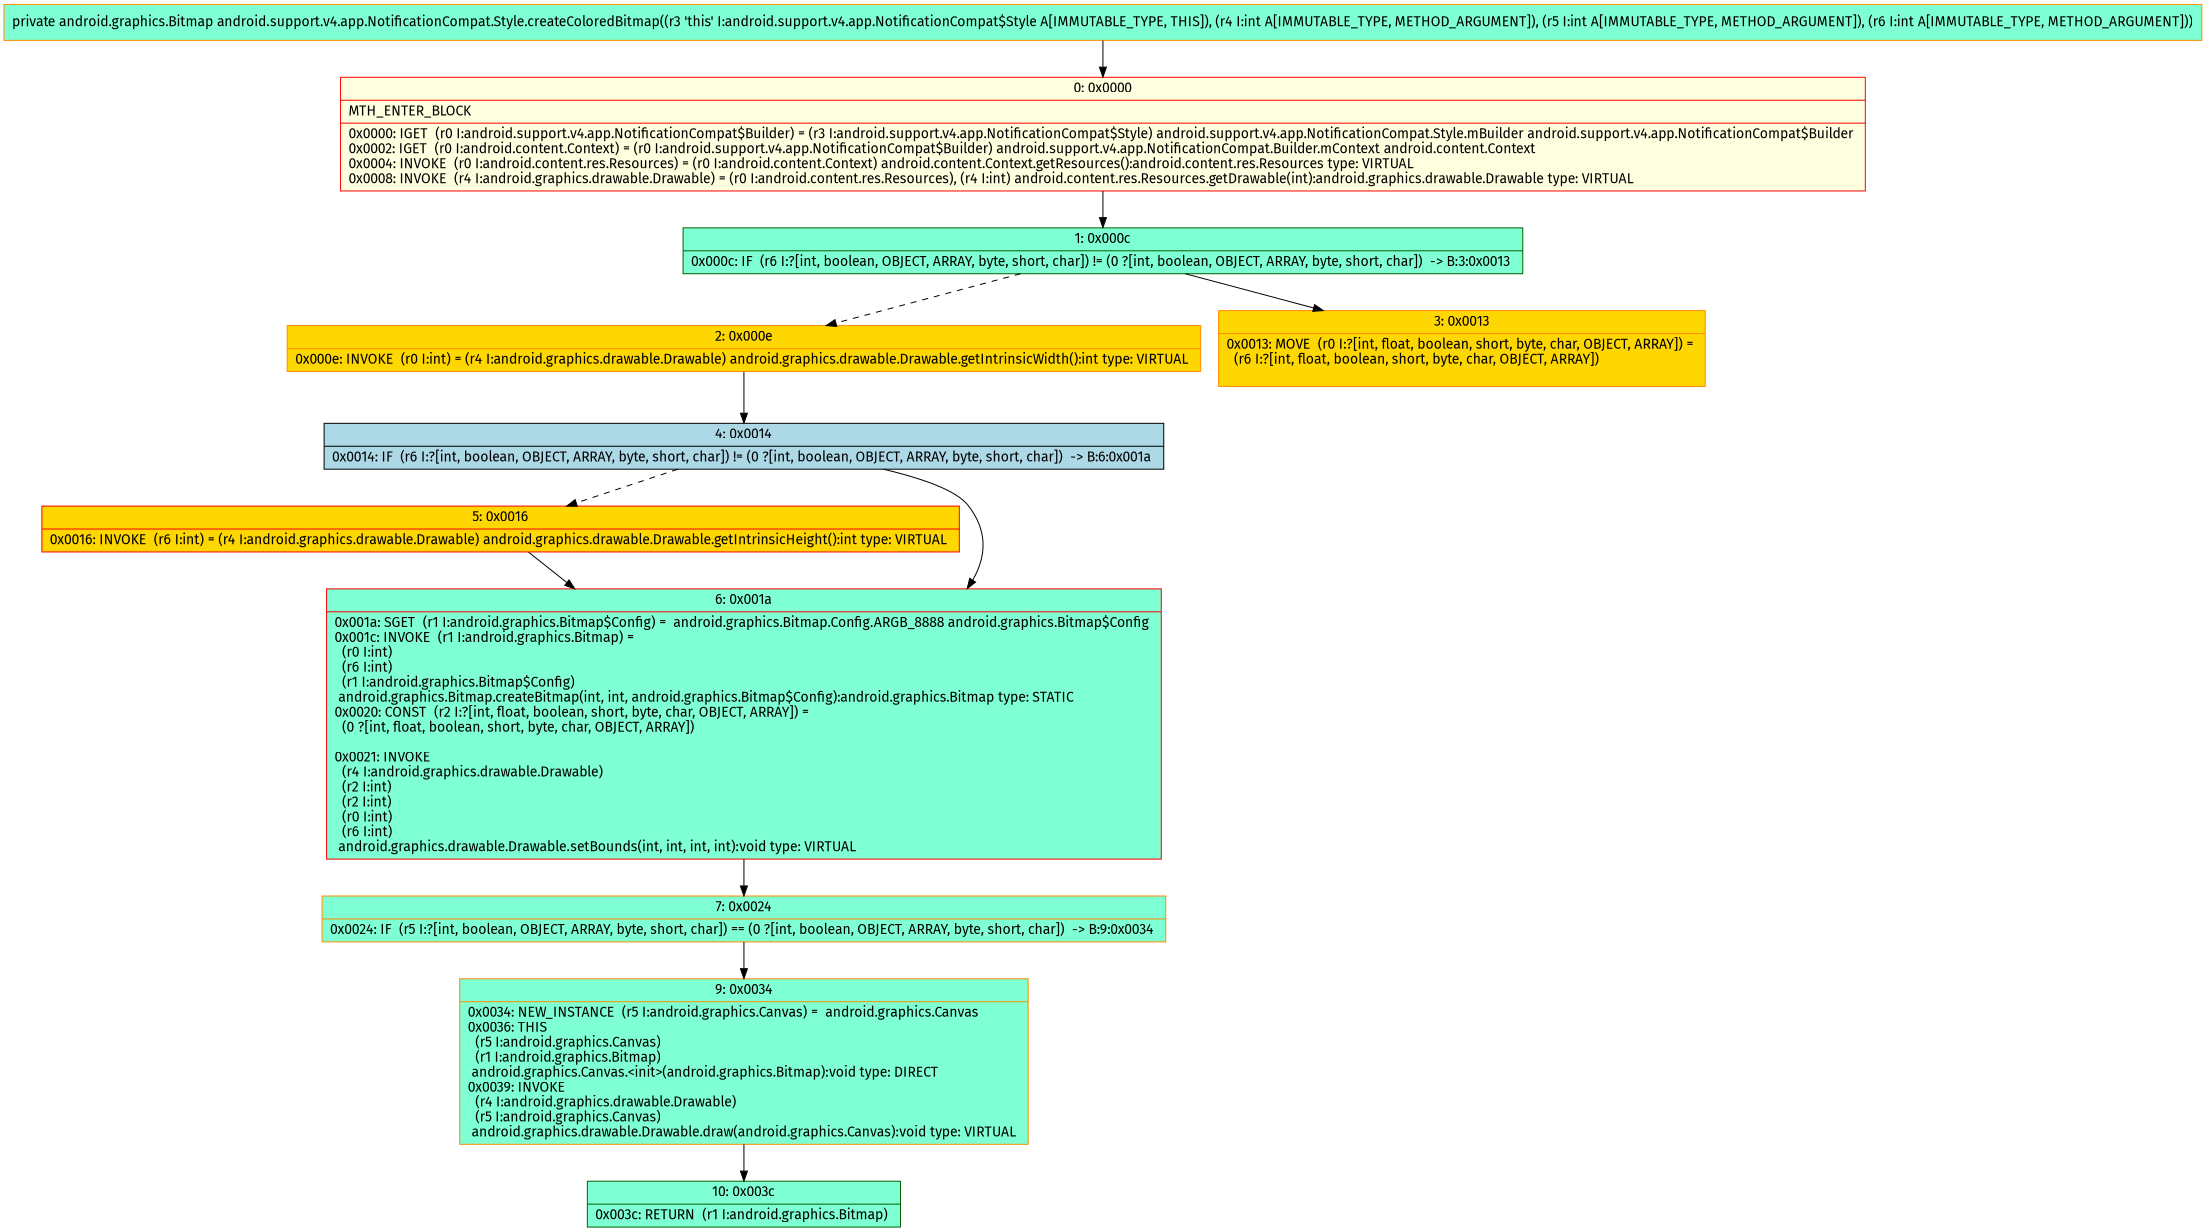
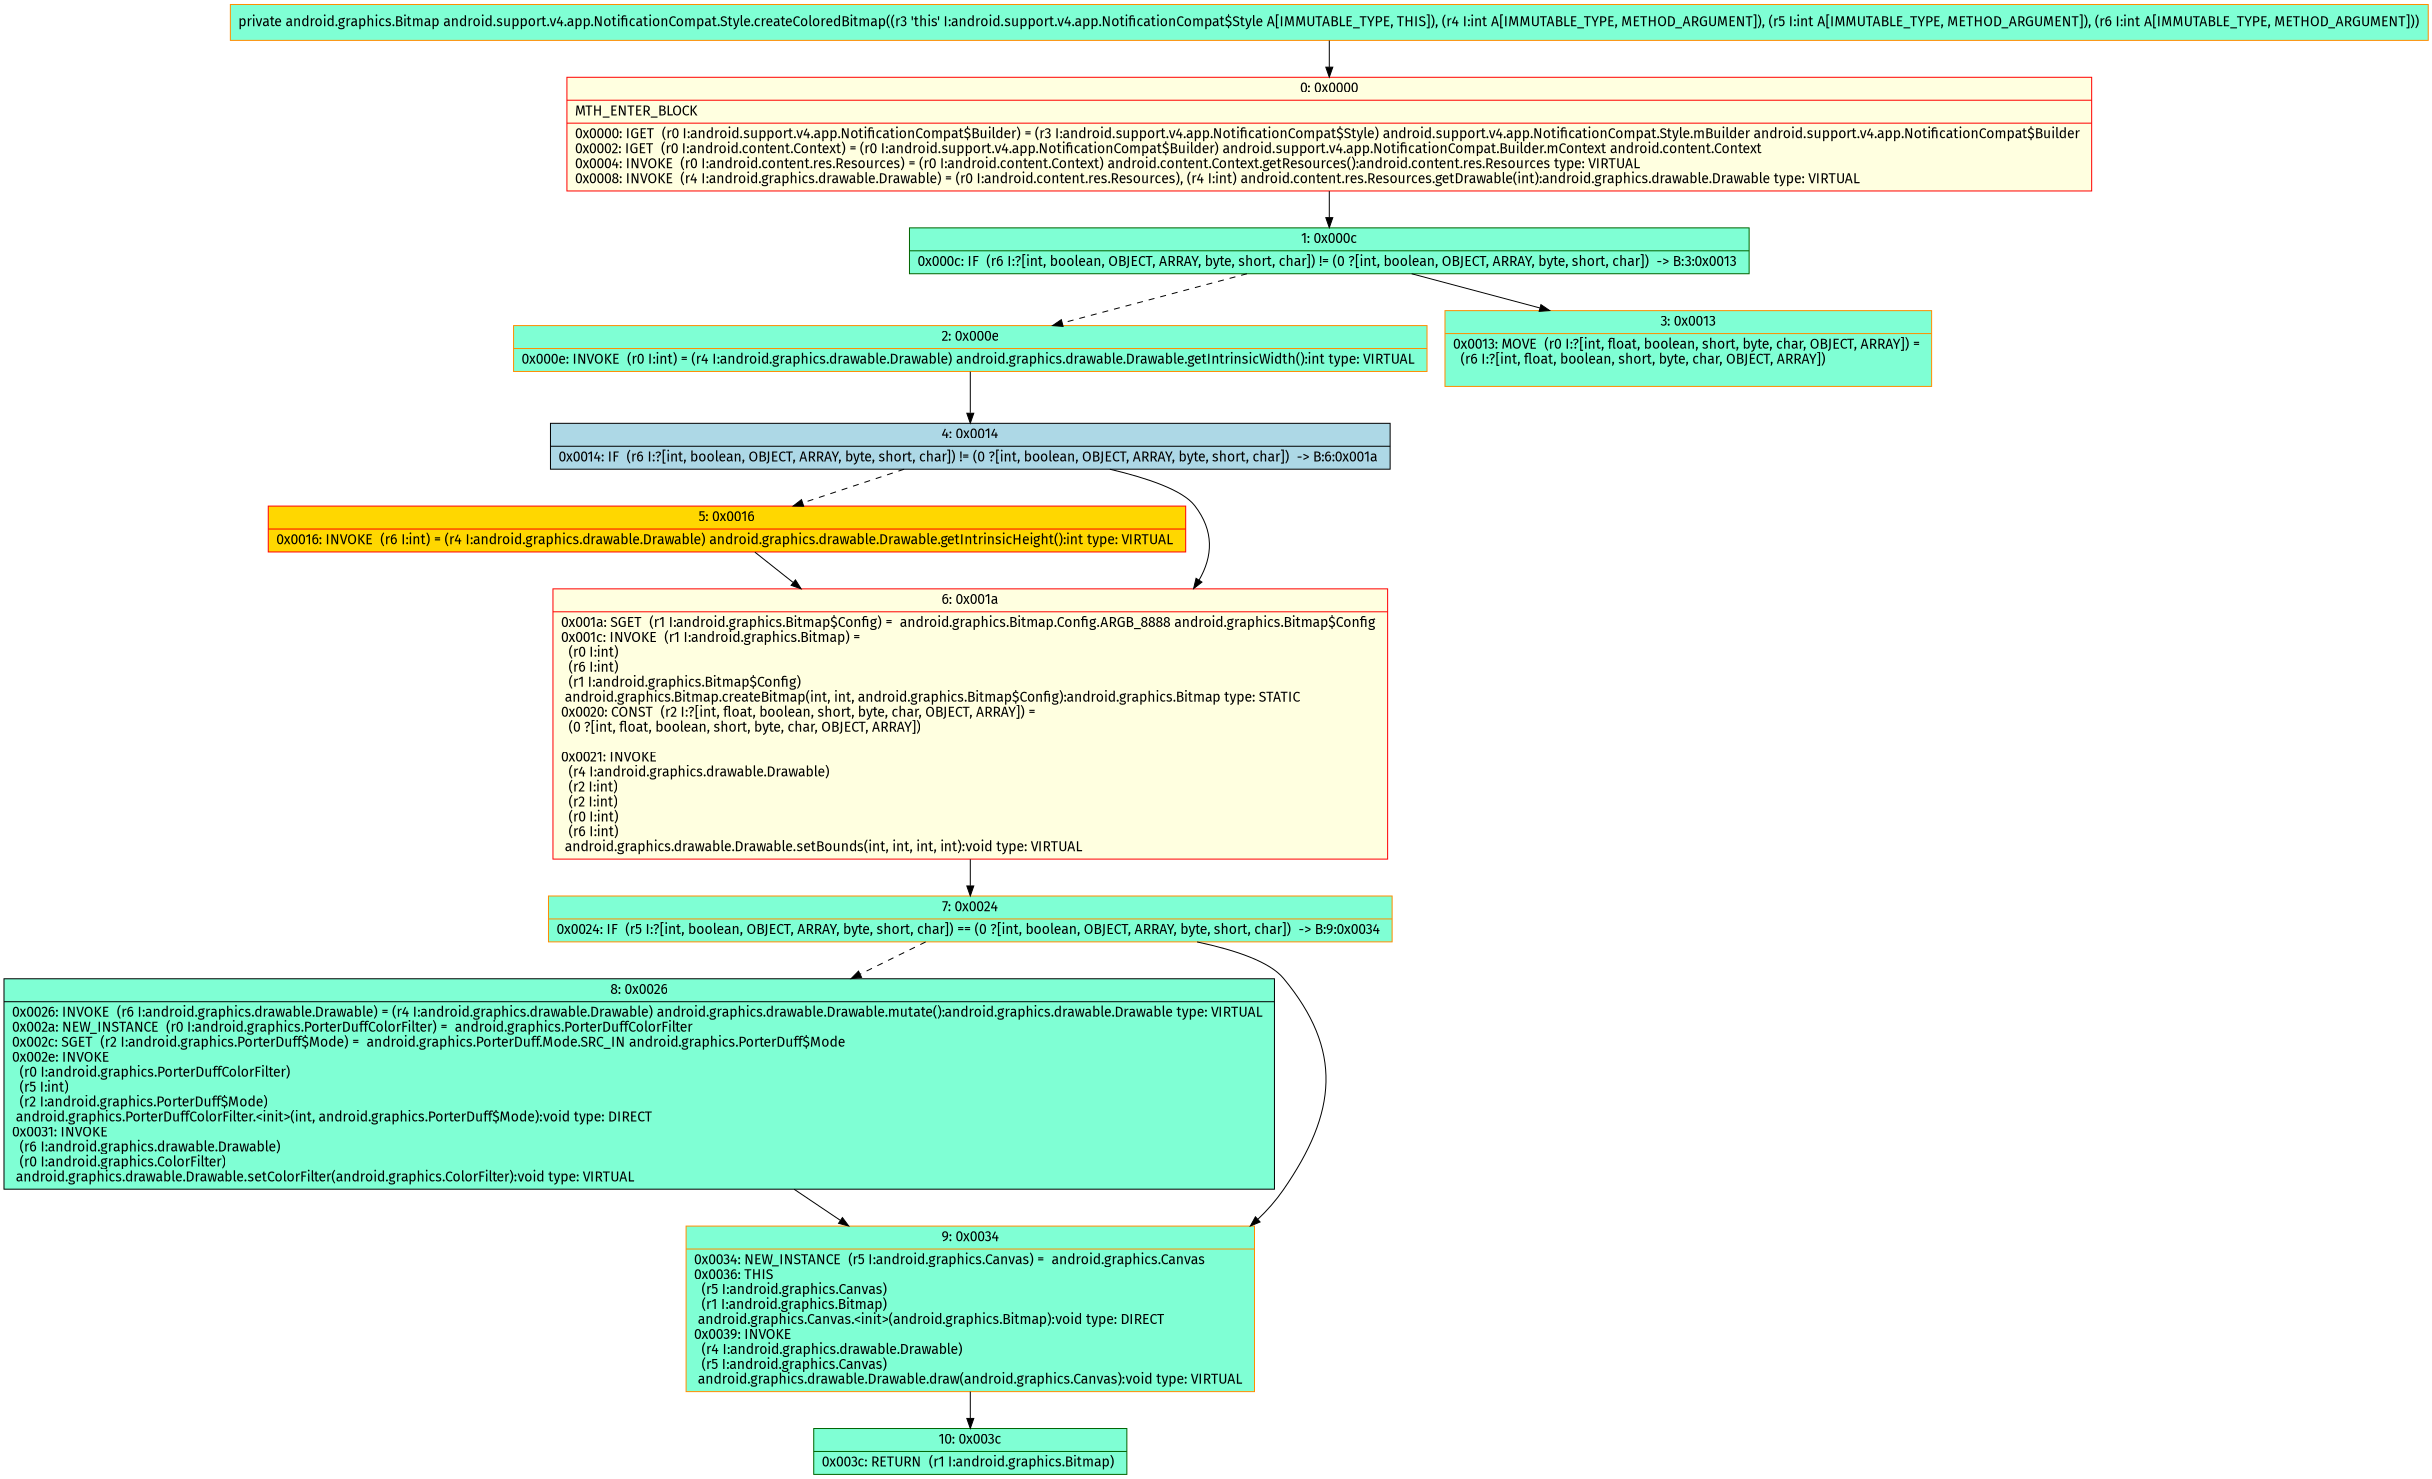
node "2: 0x000e": fillcolor gold -> aquamarine
node "3: 0x0013": fillcolor gold -> aquamarine
node "6: 0x001a": fillcolor aquamarine -> lightyellow
node "8: 0x0026": added
